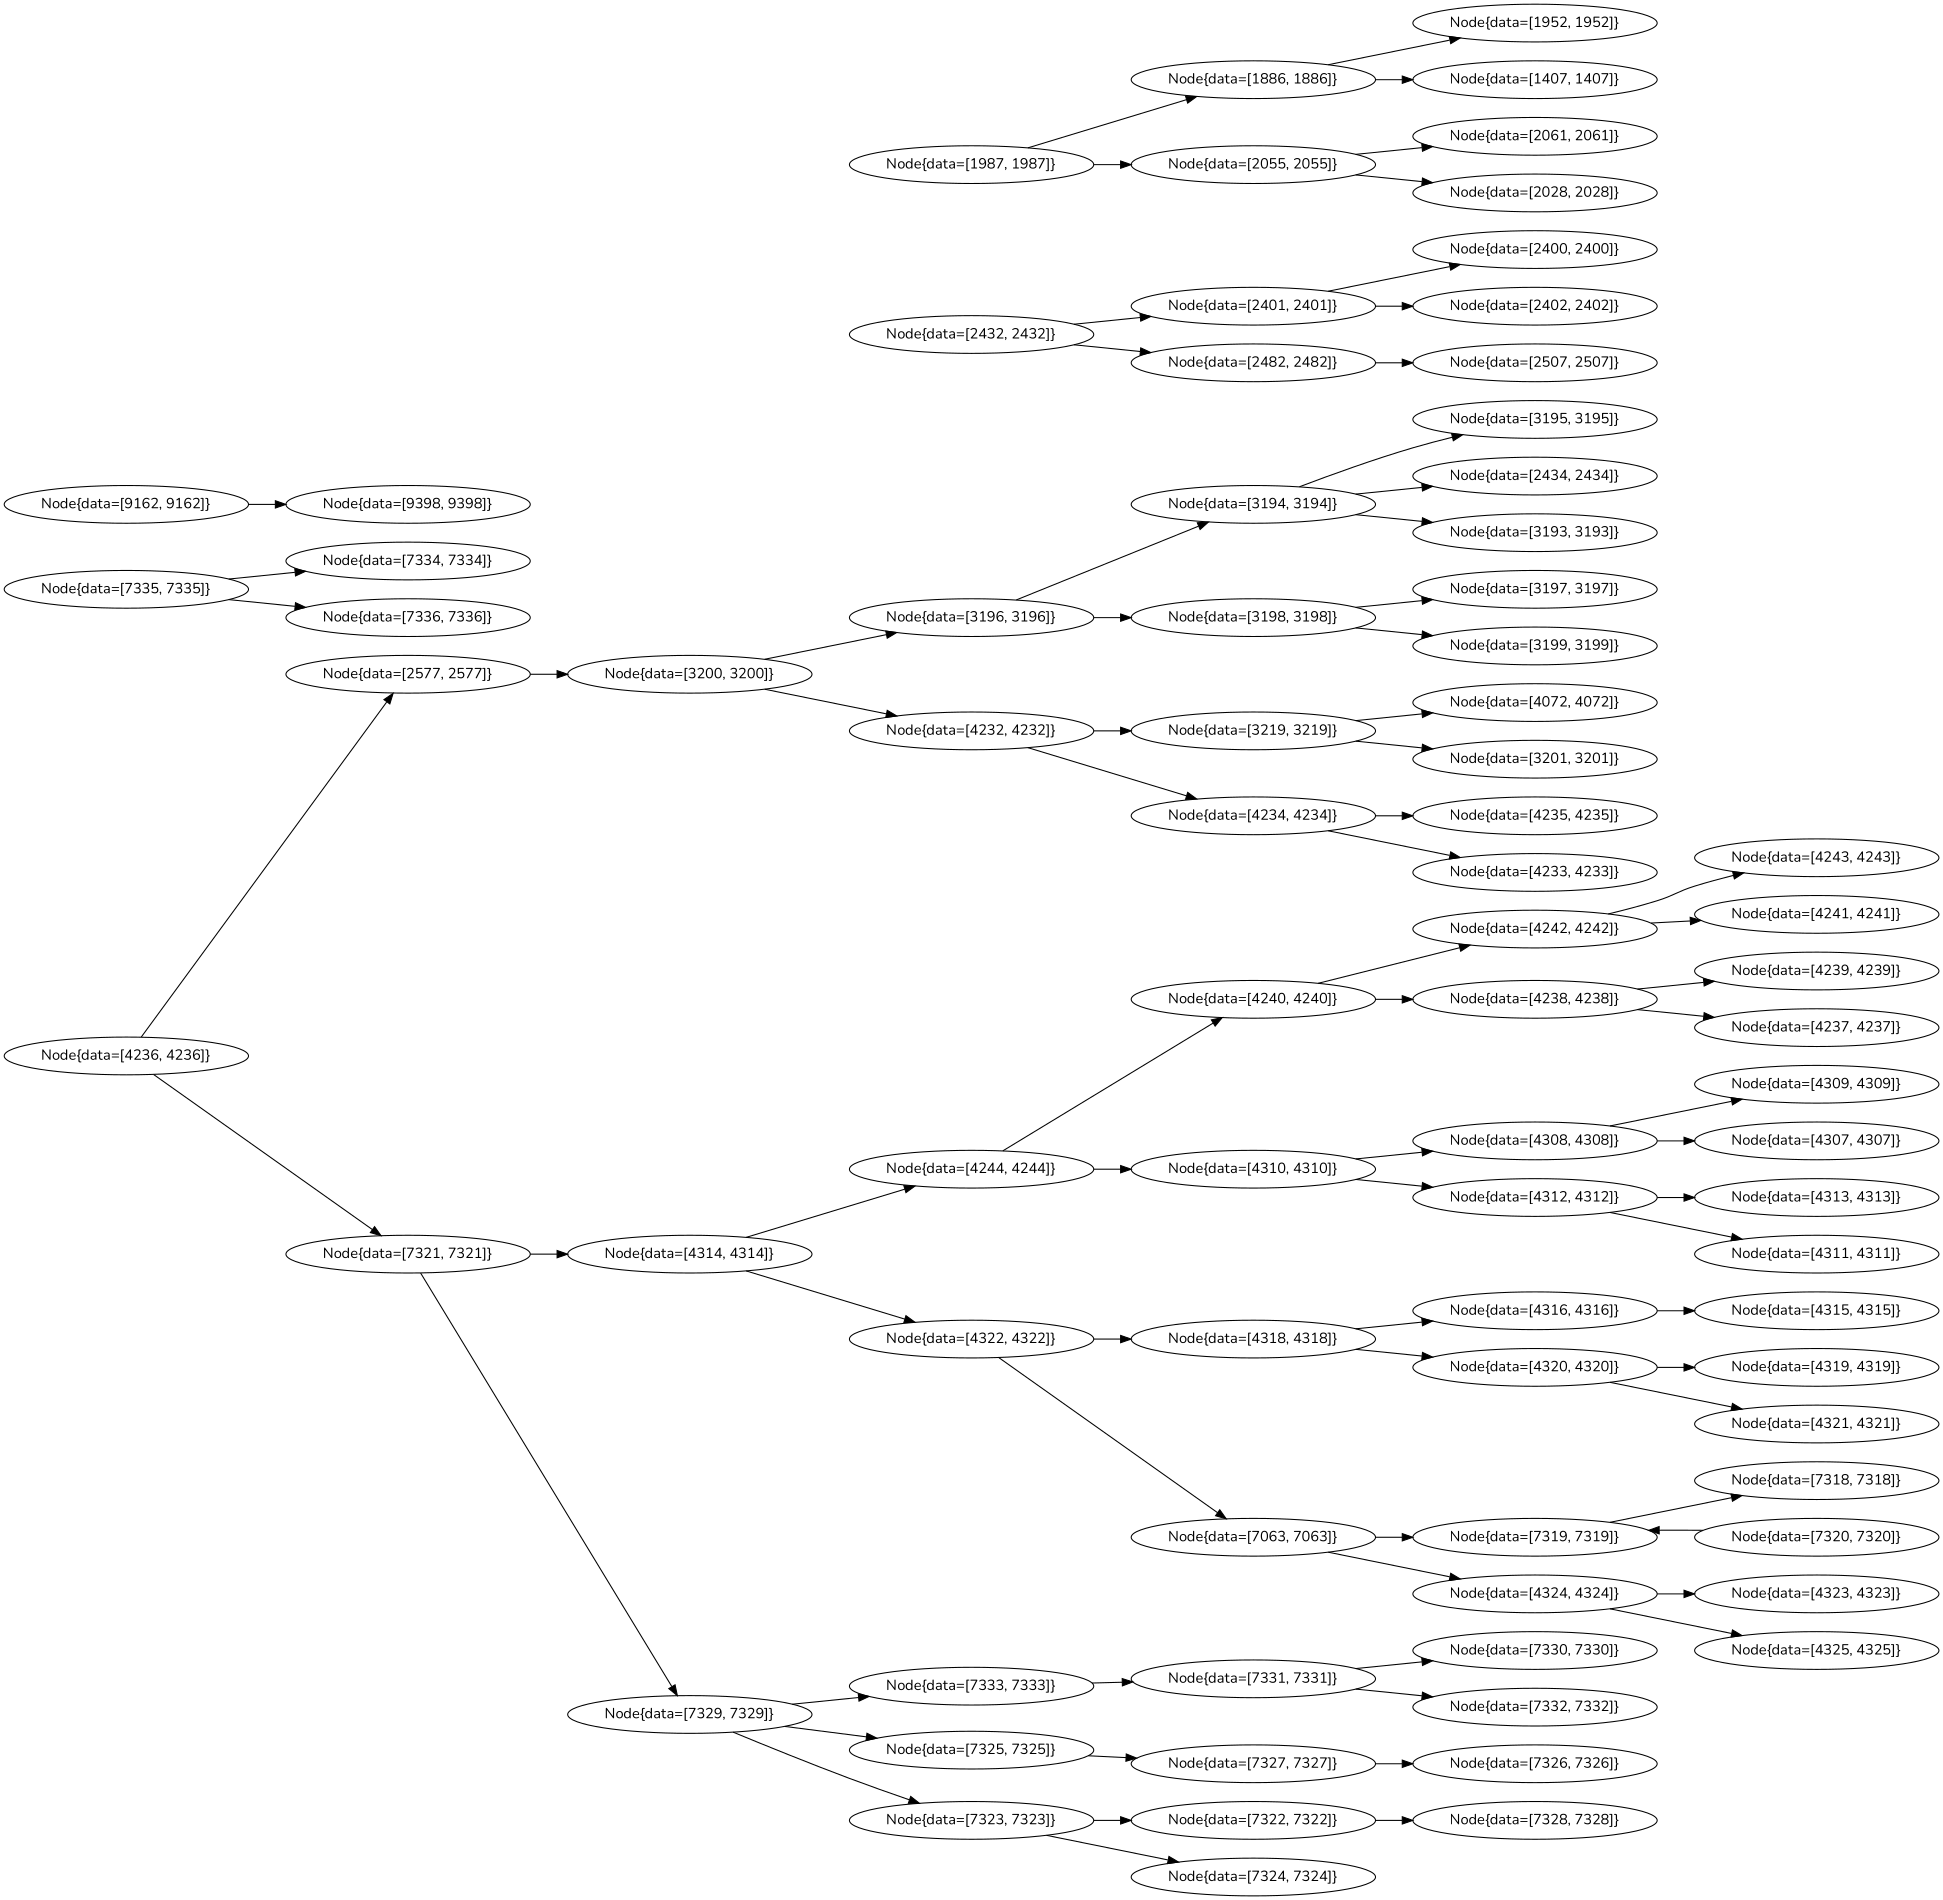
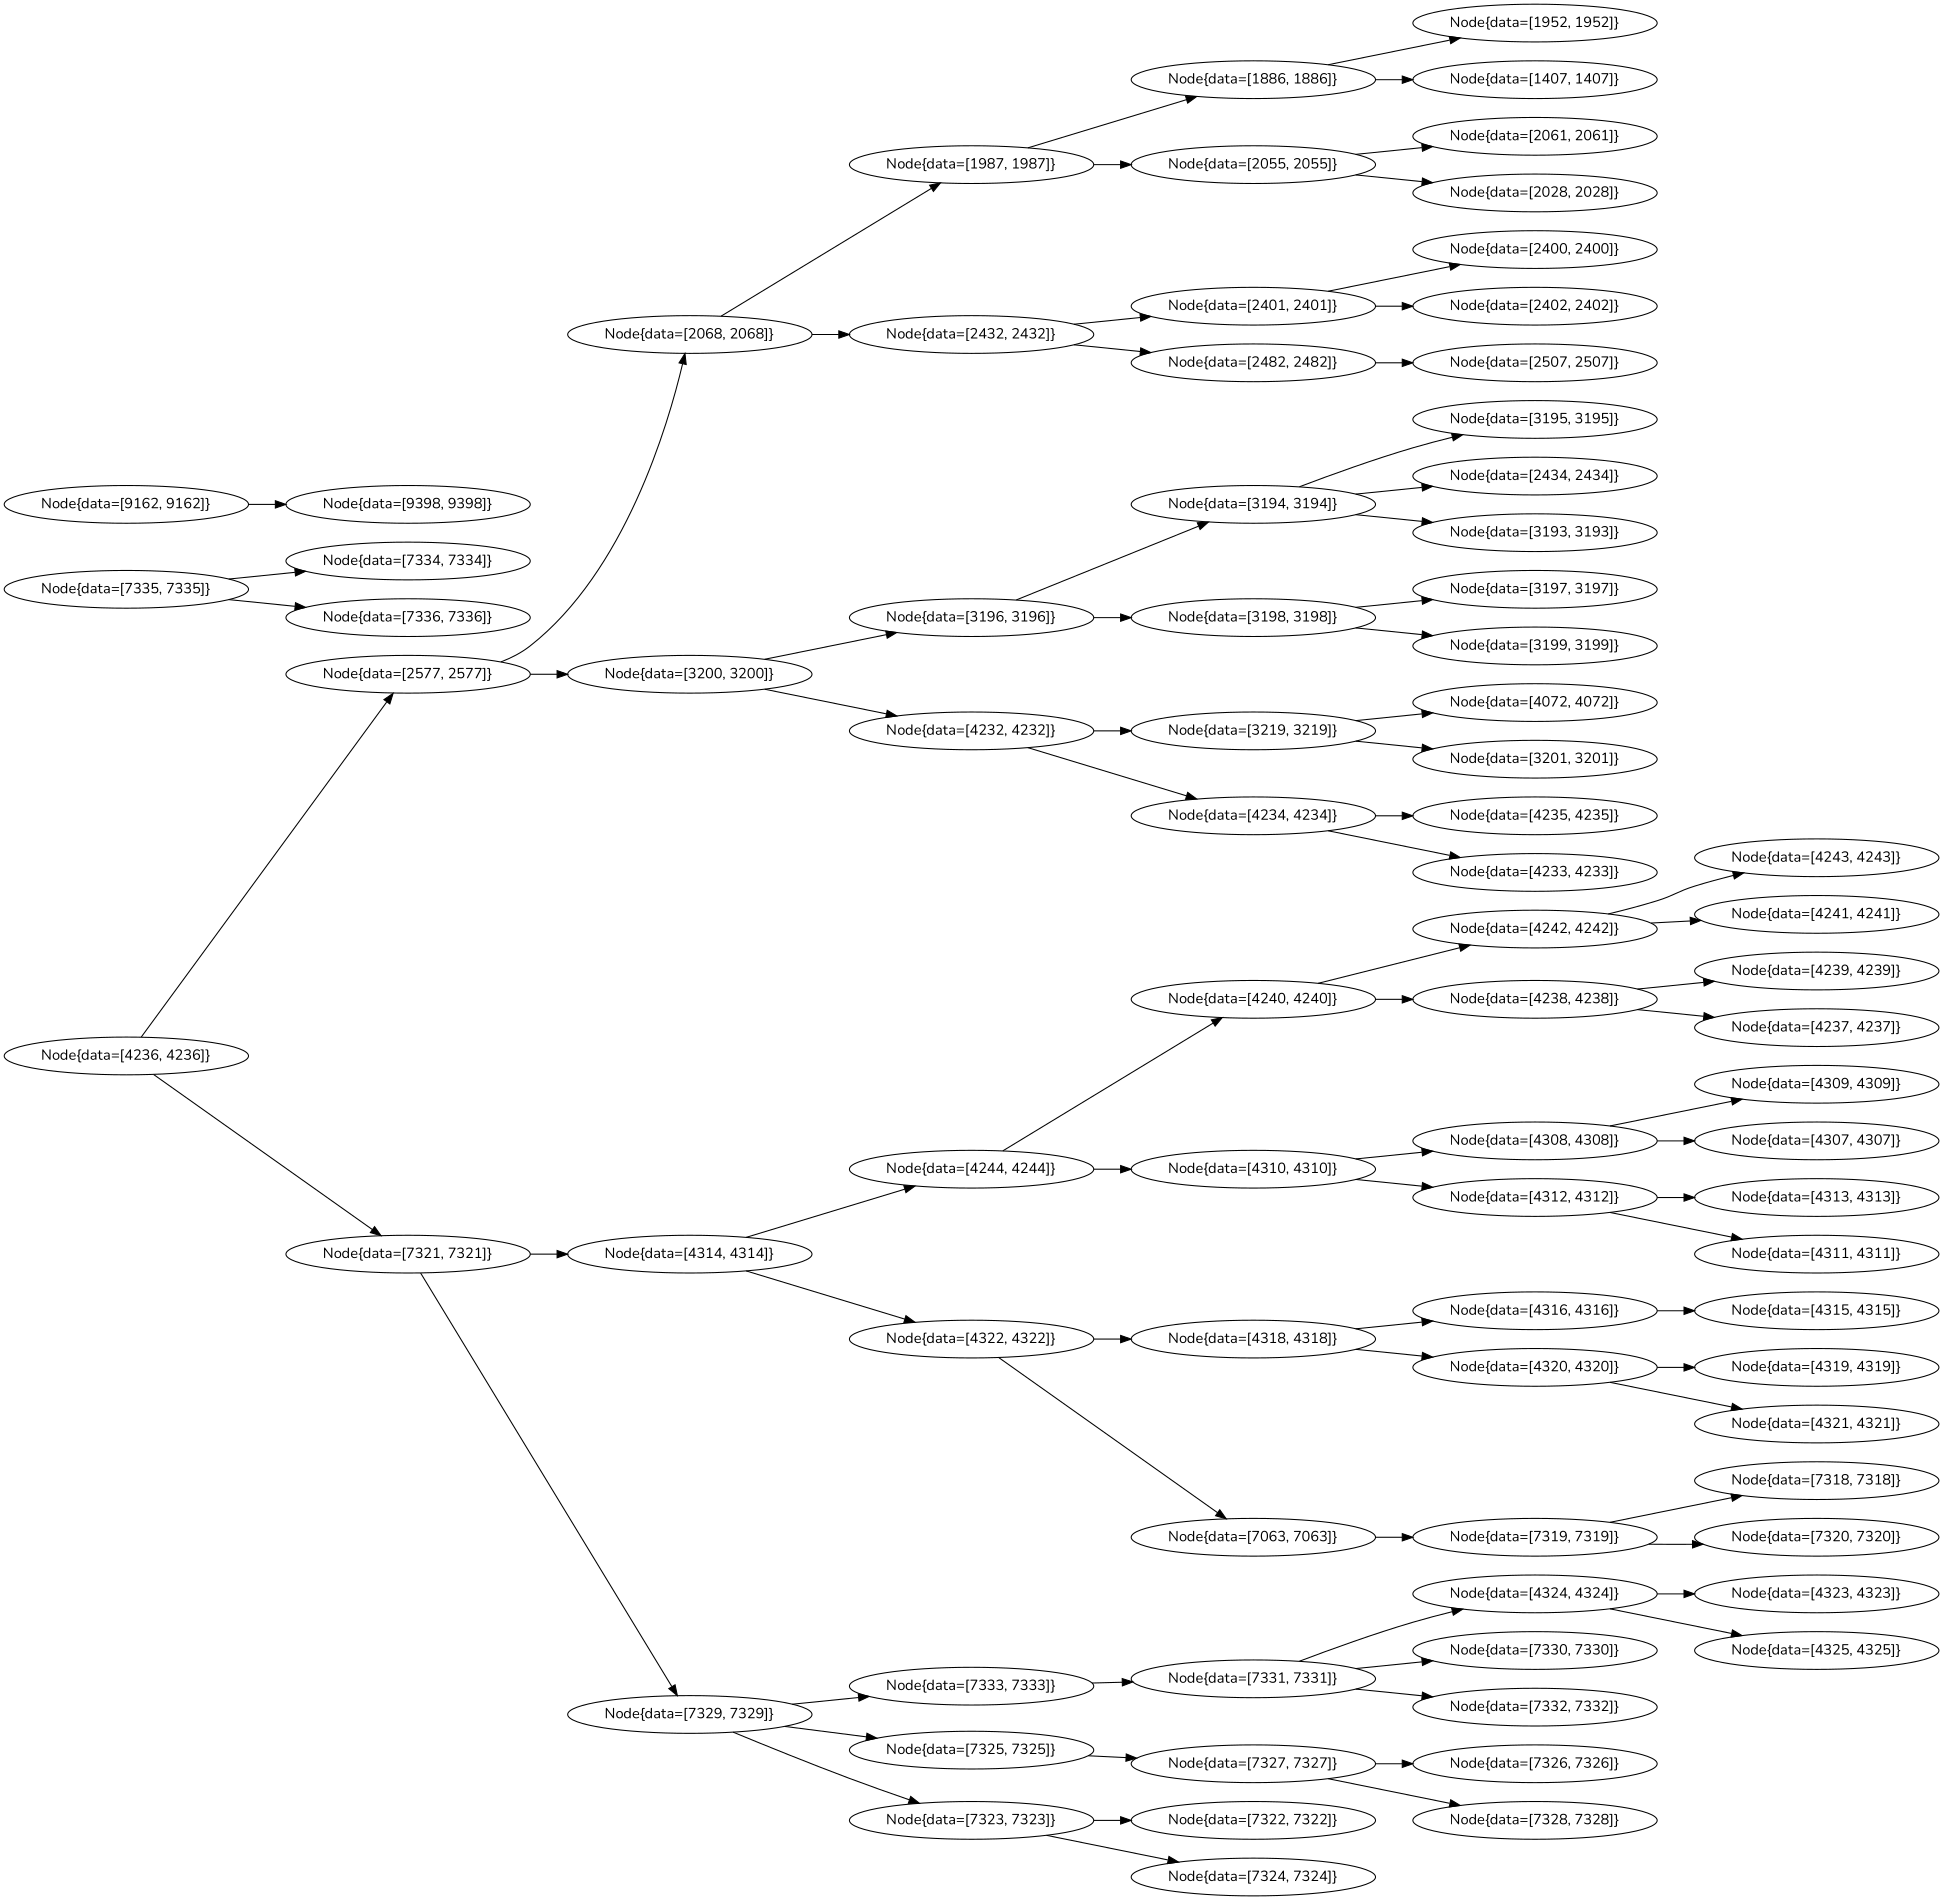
node "Node{data=[2068, 2068]}": added
edge "Node{data=[7320, 7320]}" -> "Node{data=[7319, 7319]}": reversed
edge "Node{data=[7063, 7063]}" -> "Node{data=[4324, 4324]}": now "Node{data=[7331, 7331]}" -> "Node{data=[4324, 4324]}"
edge "Node{data=[7322, 7322]}" -> "Node{data=[7328, 7328]}": now "Node{data=[7327, 7327]}" -> "Node{data=[7328, 7328]}"
